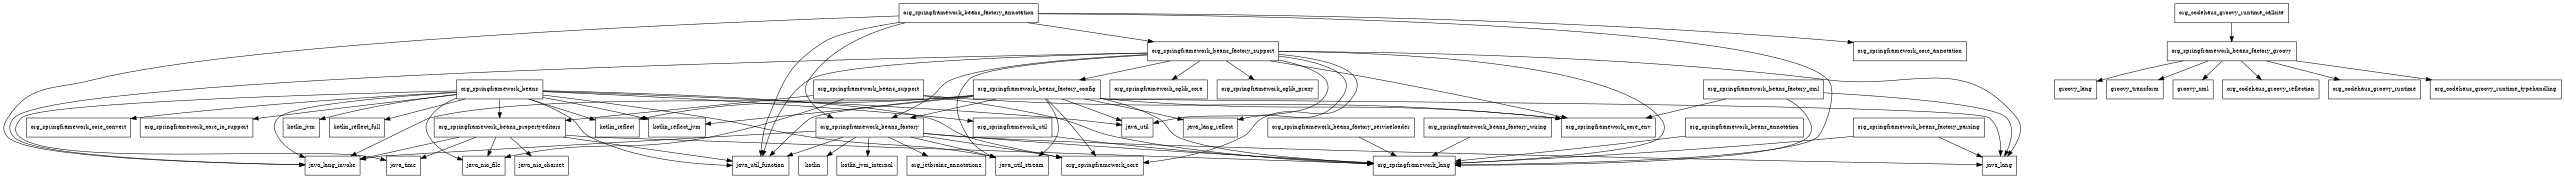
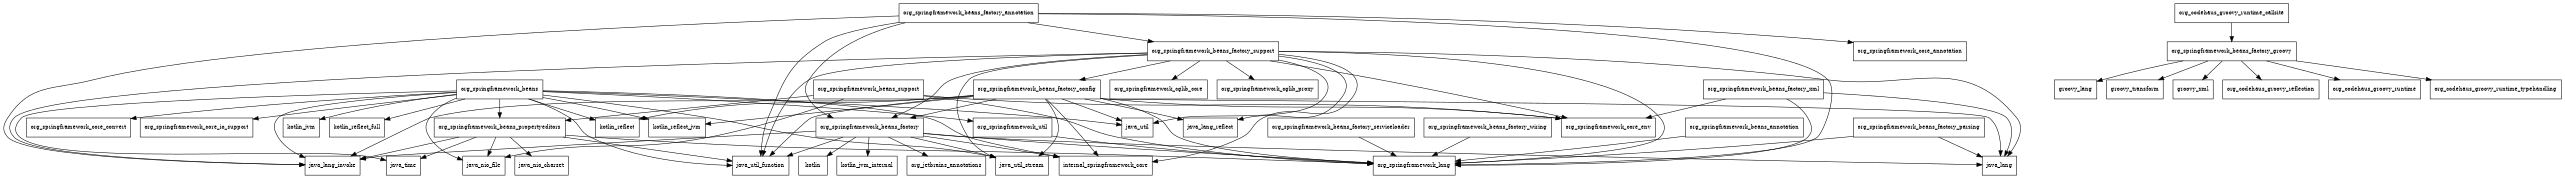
node "org_springframework_core": label "org_springframework_core" -> "internal_springframework_core"
